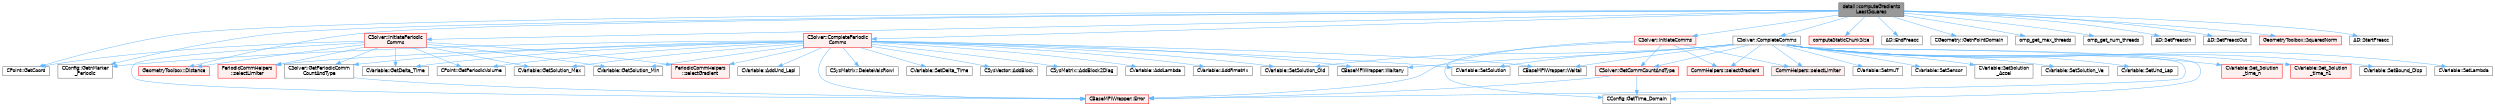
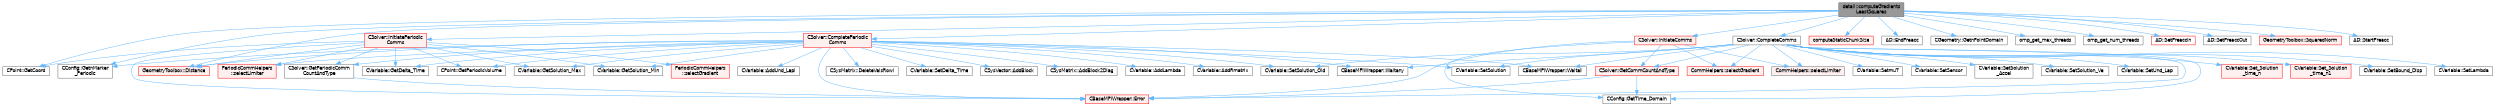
node "AD::SetPreaccIn": color grey40 -> red
edge "CSolver::CompletePeriodic Comms" -> "PeriodicCommHelpers ::selectGradient": now "CSolver::CompletePeriodic Comms" -> "GeometryToolbox::Distance"
